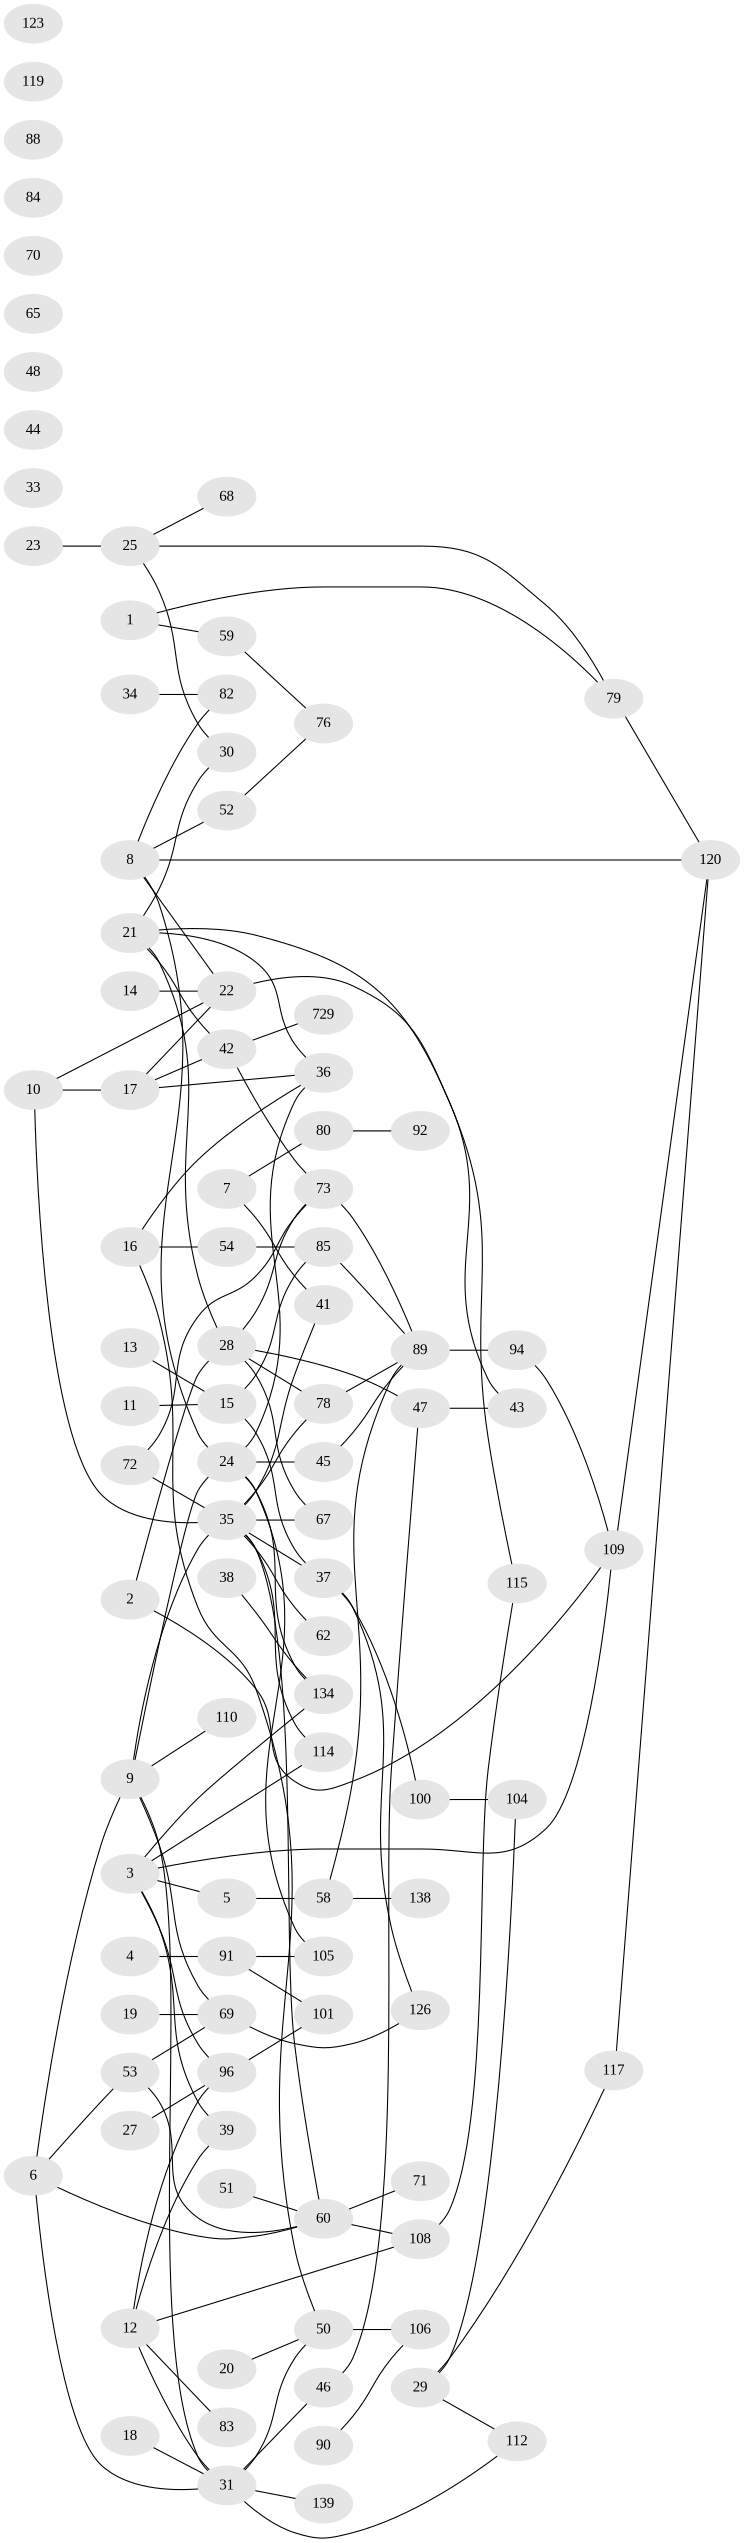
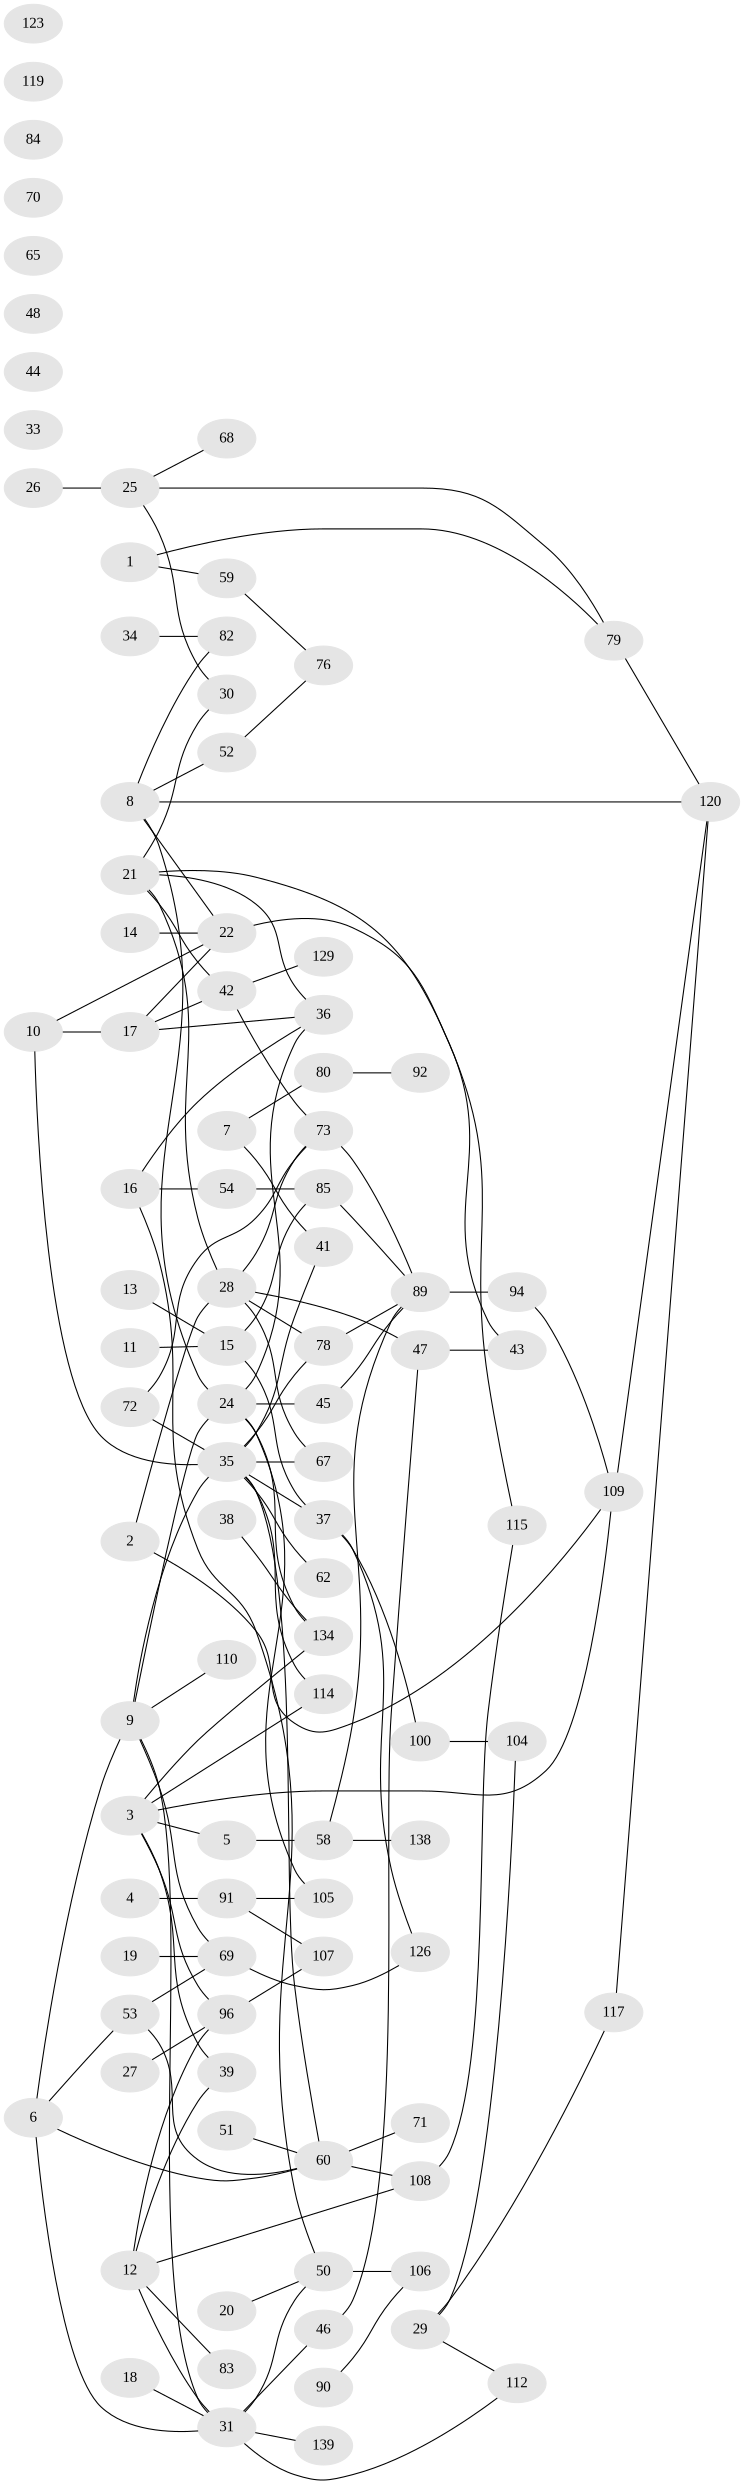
node "88": removed
node "23": label "23" -> "26"
node "729": label "729" -> "129"
node "101": label "101" -> "107"
